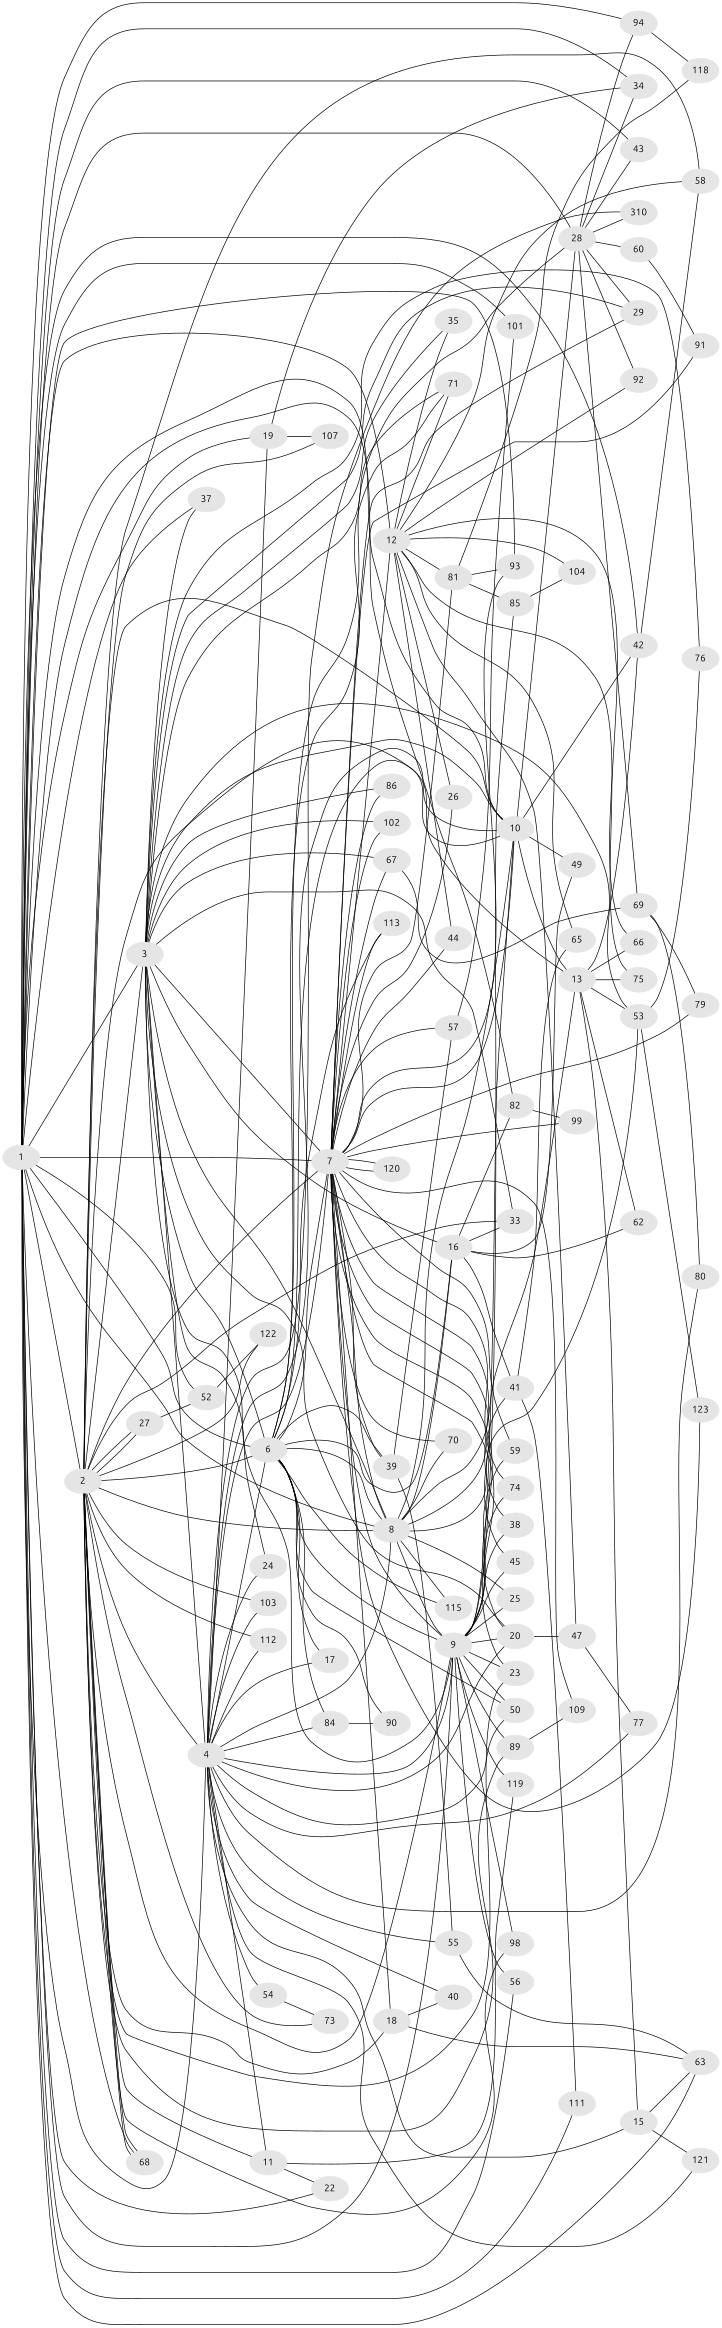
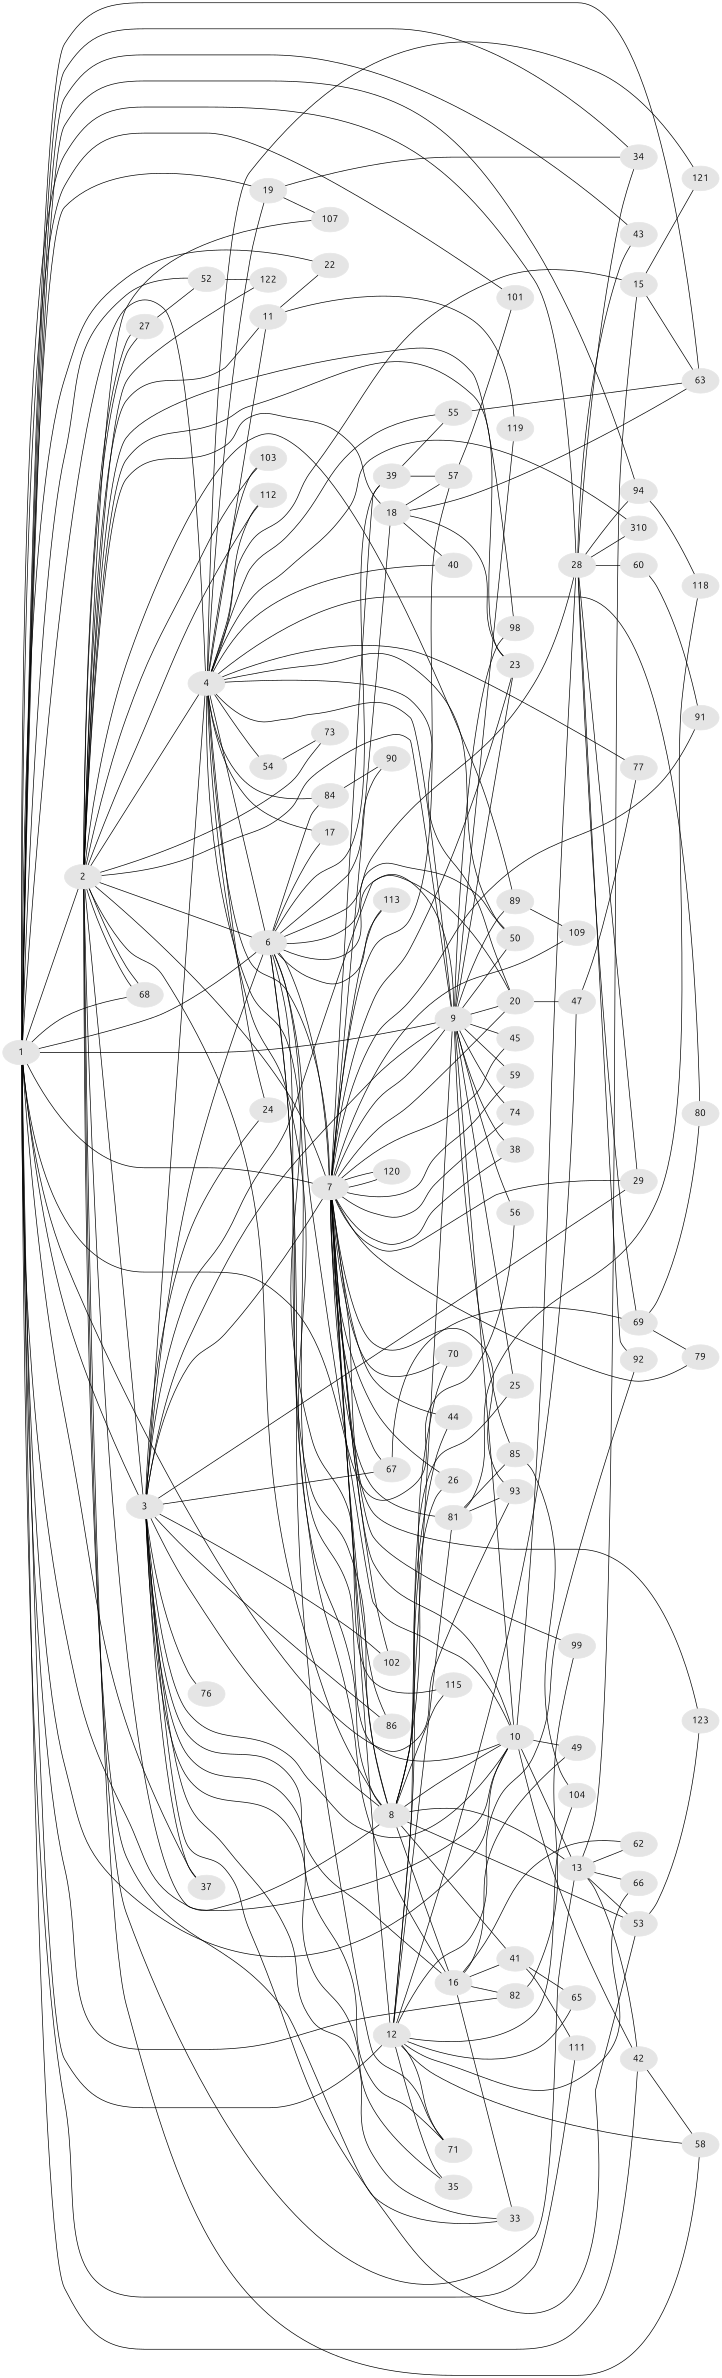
edge "57" -- "18": added
edge "18" -- "23": added
edge "76" -- "53": removed
node "75": removed
